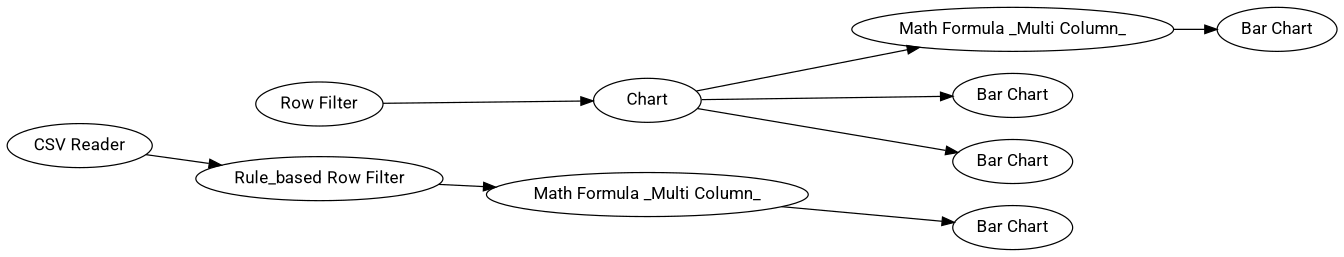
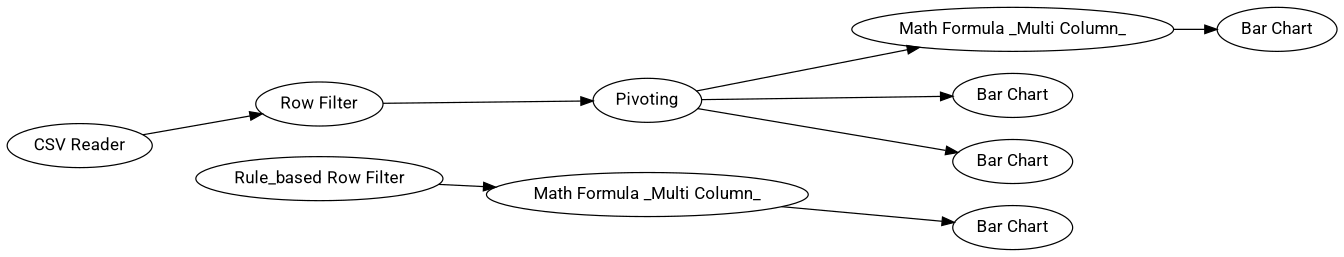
node "Chart": label "Chart" -> "Pivoting"
edge "CSV Reader" -> "Rule_based Row Filter": now "CSV Reader" -> "Row Filter"
